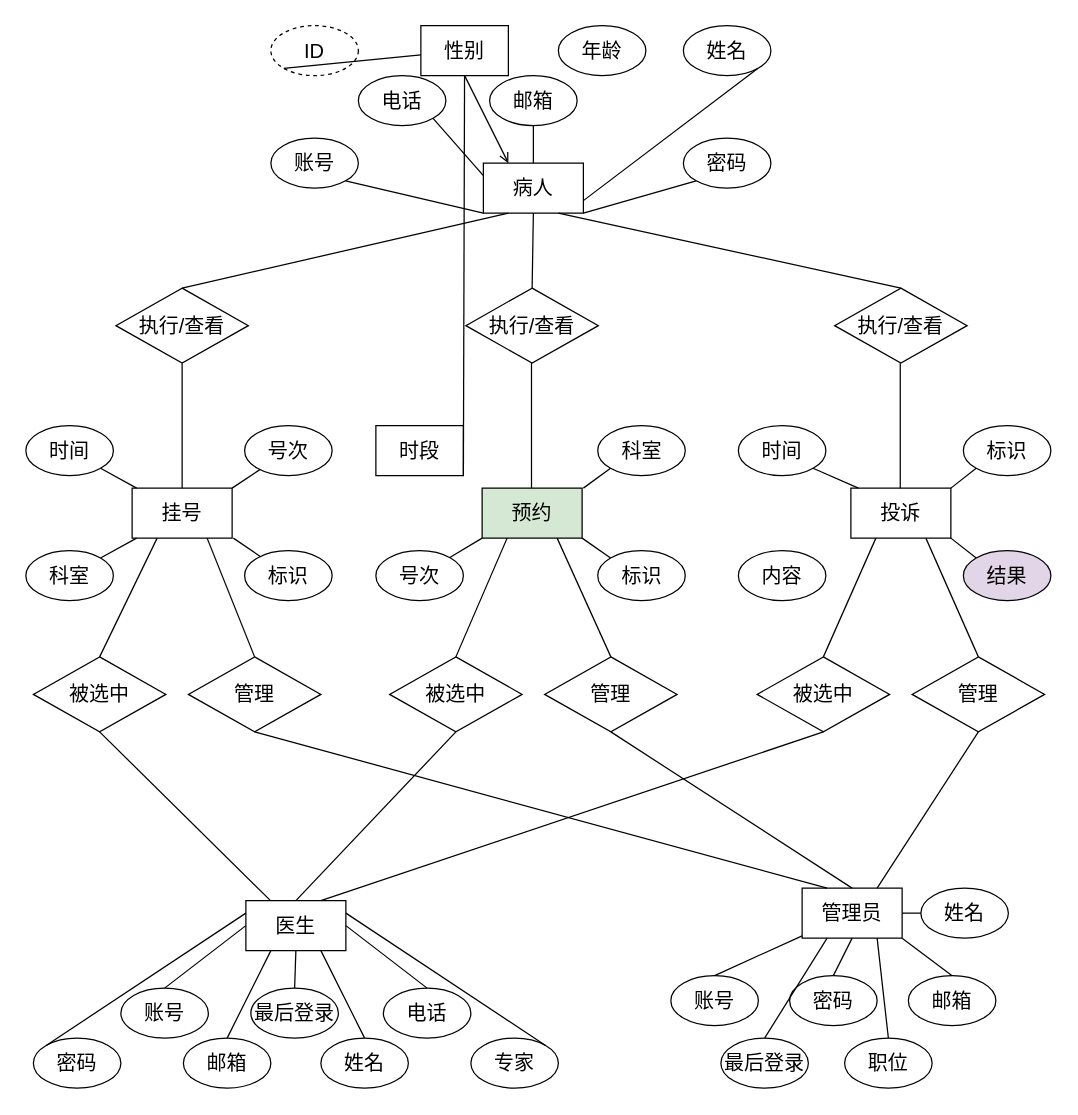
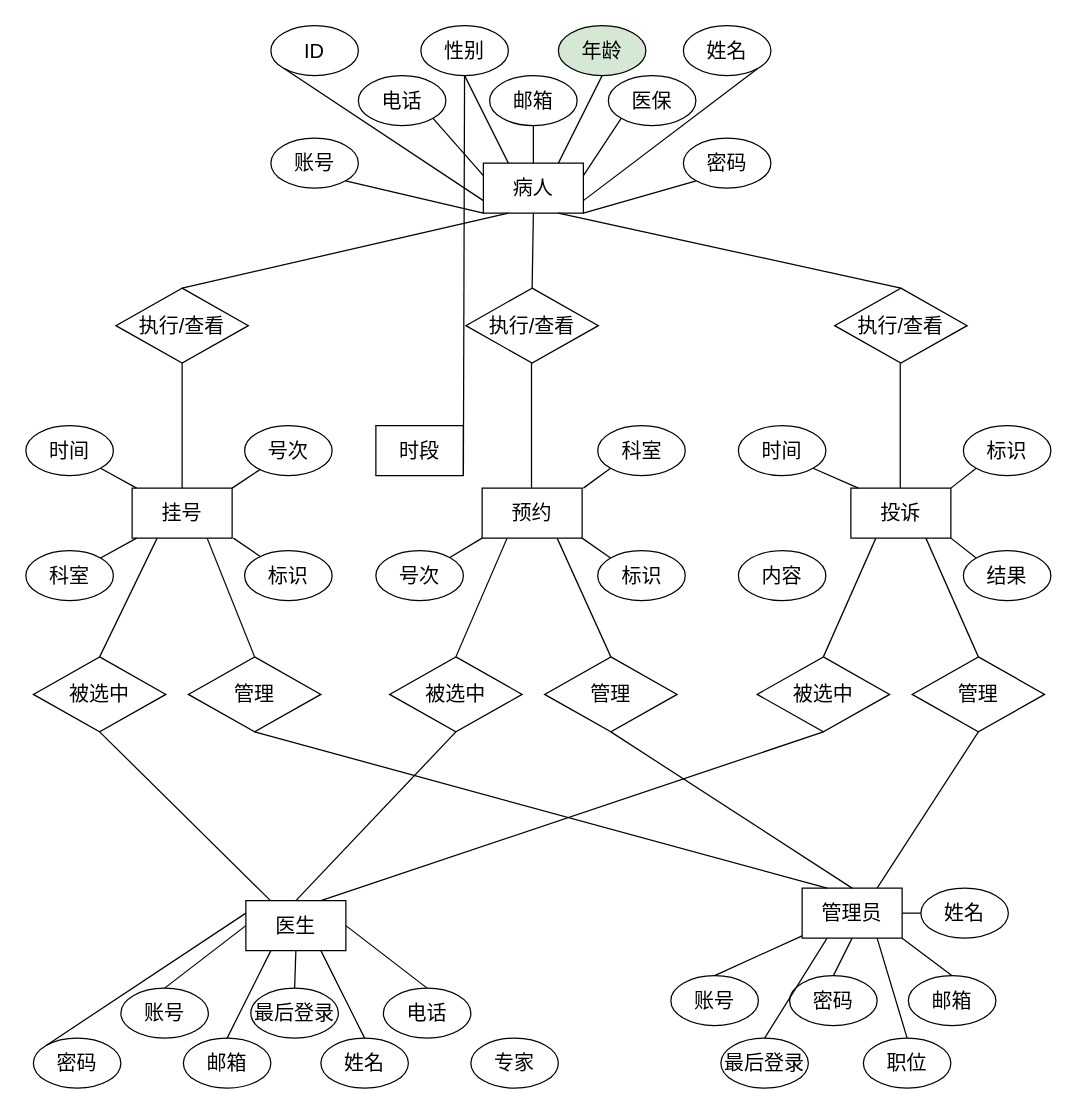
node "ID": style dashed -> solid
node "性别": shape rectangle -> ellipse
node "年龄": fillcolor #ffffff -> #d5e8d4
edge "ID" -- "性别": now "ID" -- "病人"
node "医保": added
edge "年龄" -- "病人": added
edge "医保" -- "病人": added
edge "性别" -> "病人": arrowhead open -> none
node "预约": fillcolor #d5e8d4 -> #ffffff
node "结果": fillcolor #e1d5e7 -> #ffffff
edge "医生" -- "专家": removed
node "职位": moved (888, 1063) -> (907, 1063)
